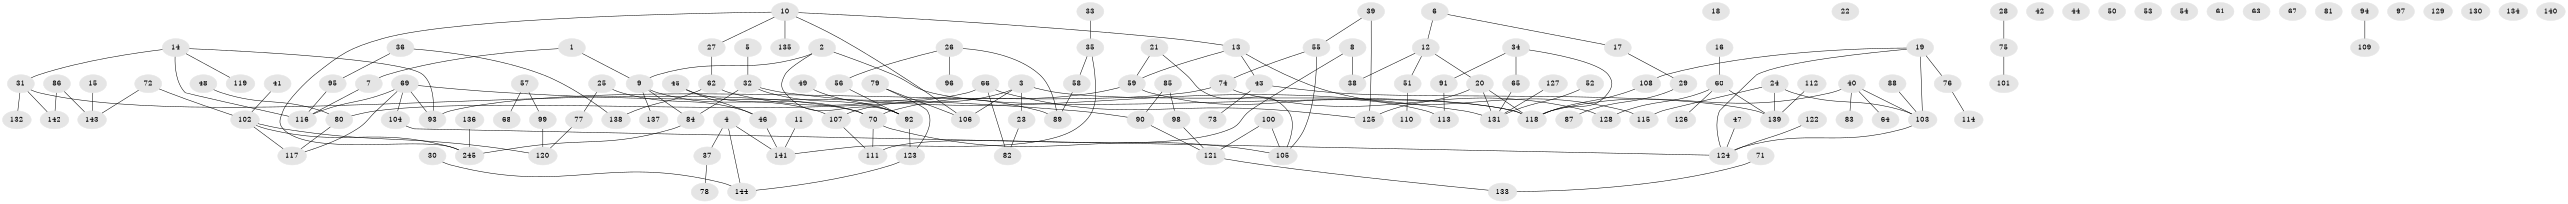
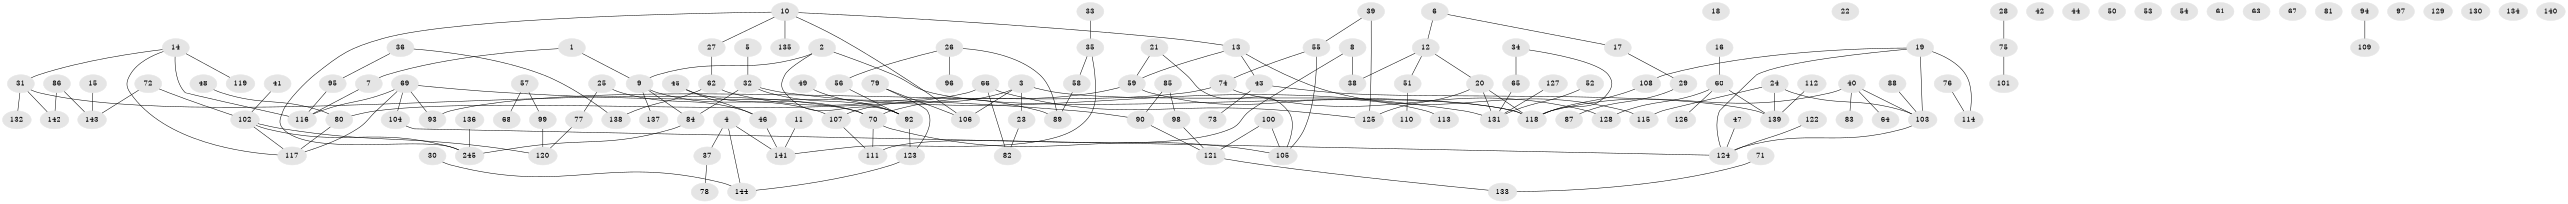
edge "14" -- "93": now "14" -- "117"
edge "19" -- "76": now "19" -- "114"
node "91": removed
